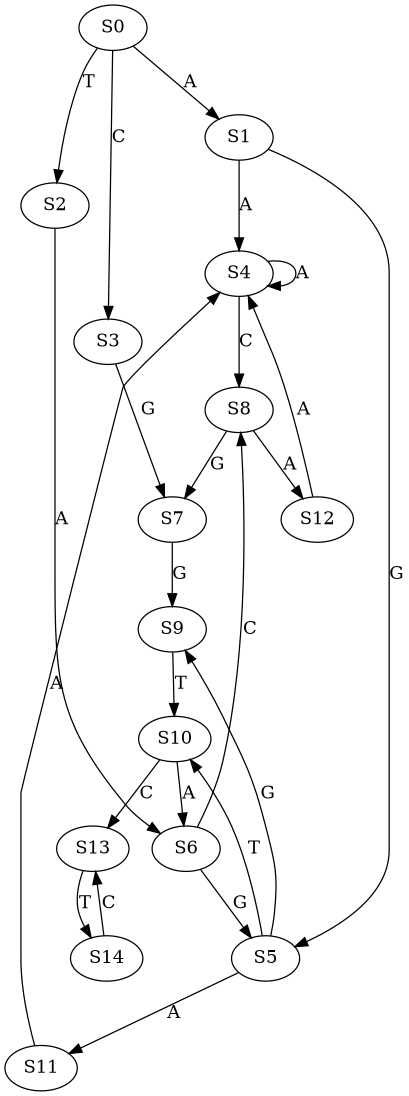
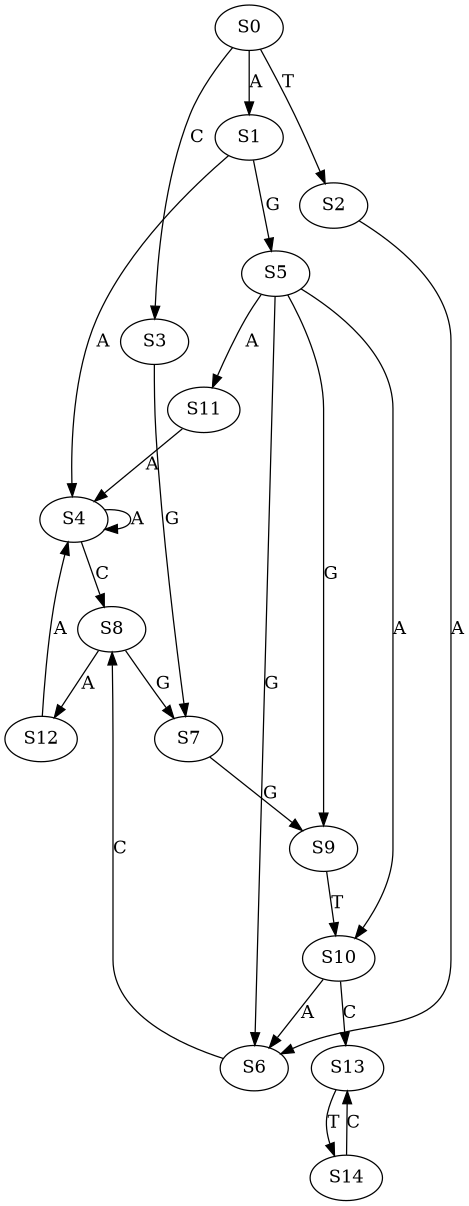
edge "S5" -> "S10": label "T" -> "A"
edge "S6" -> "S5": reversed
